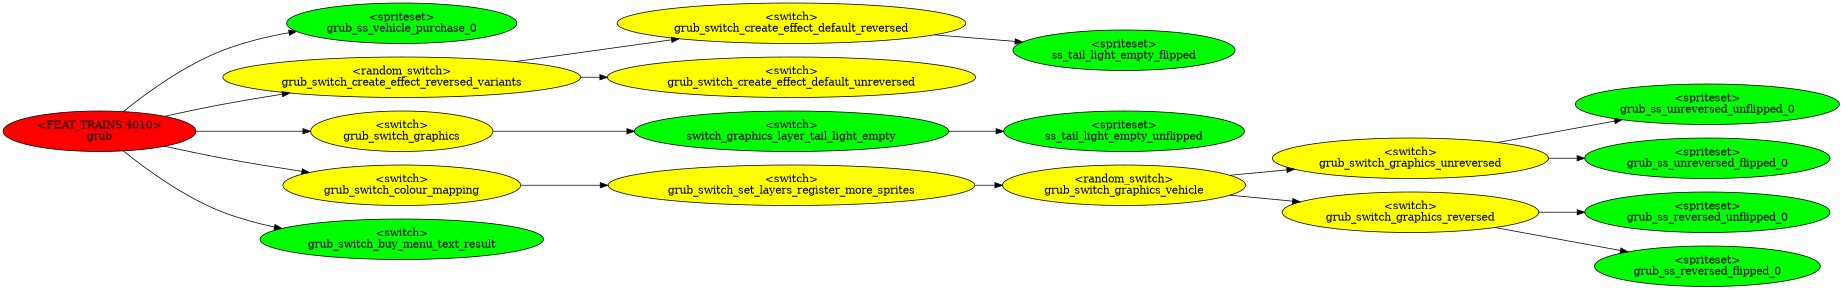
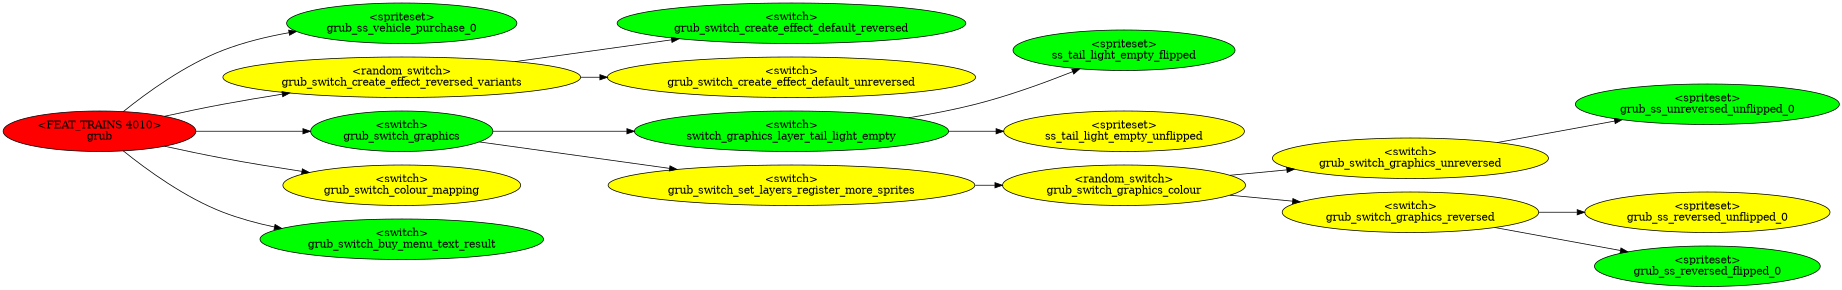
node "<switch> grub_switch_create_effect_default_reversed": fillcolor yellow -> green
edge "<switch> grub_switch_create_effect_default_reversed" -> "<spriteset> ss_tail_light_empty_flipped": now "<switch> switch_graphics_layer_tail_light_empty" -> "<spriteset> ss_tail_light_empty_flipped"
node "<switch> grub_switch_graphics": fillcolor yellow -> green
node "<spriteset> ss_tail_light_empty_unflipped": fillcolor green -> yellow
node "<spriteset> grub_ss_unreversed_flipped_0": removed
edge "<switch> grub_switch_colour_mapping" -> "<switch> grub_switch_set_layers_register_more_sprites": now "<switch> grub_switch_graphics" -> "<switch> grub_switch_set_layers_register_more_sprites"
node "<random_switch> grub_switch_graphics_vehicle": label "<random_switch> grub_switch_graphics_vehicle" -> "<random_switch> grub_switch_graphics_colour"
node "<spriteset> grub_ss_reversed_unflipped_0": fillcolor green -> yellow
